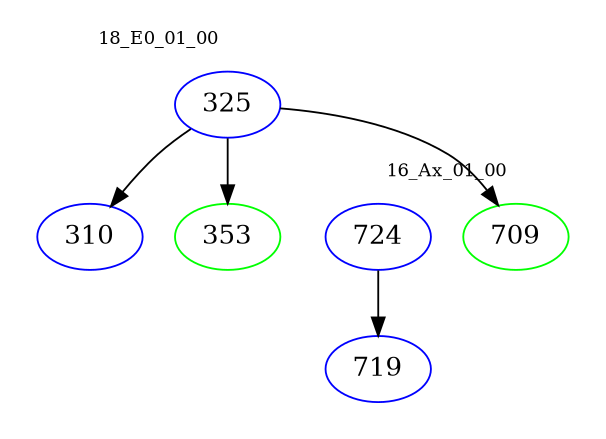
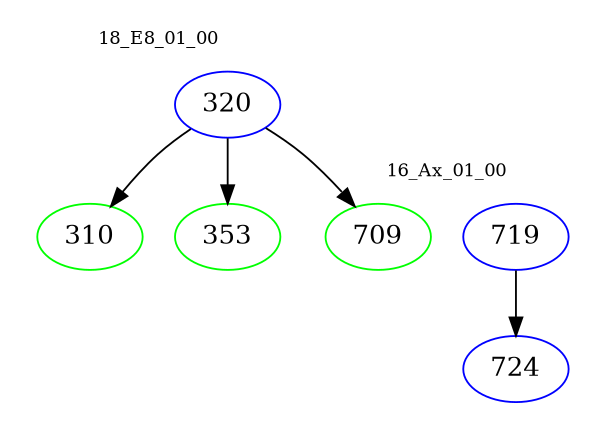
cluster "18_E0_01_00": label "18_E0_01_00" -> "18_E8_01_00"
node "325": label "325" -> "320"
node "310": color blue -> green
edge "724" -> "719": reversed
